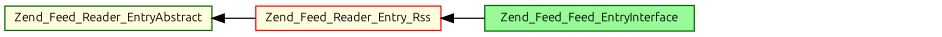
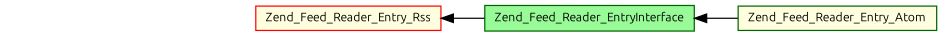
node "Zend_Feed_Reader_EntryAbstract": removed
node "Zend_Feed_Feed_EntryInterface": label "Zend_Feed_Feed_EntryInterface" -> "Zend_Feed_Reader_EntryInterface"
node "Zend_Feed_Reader_Entry_Atom": added
